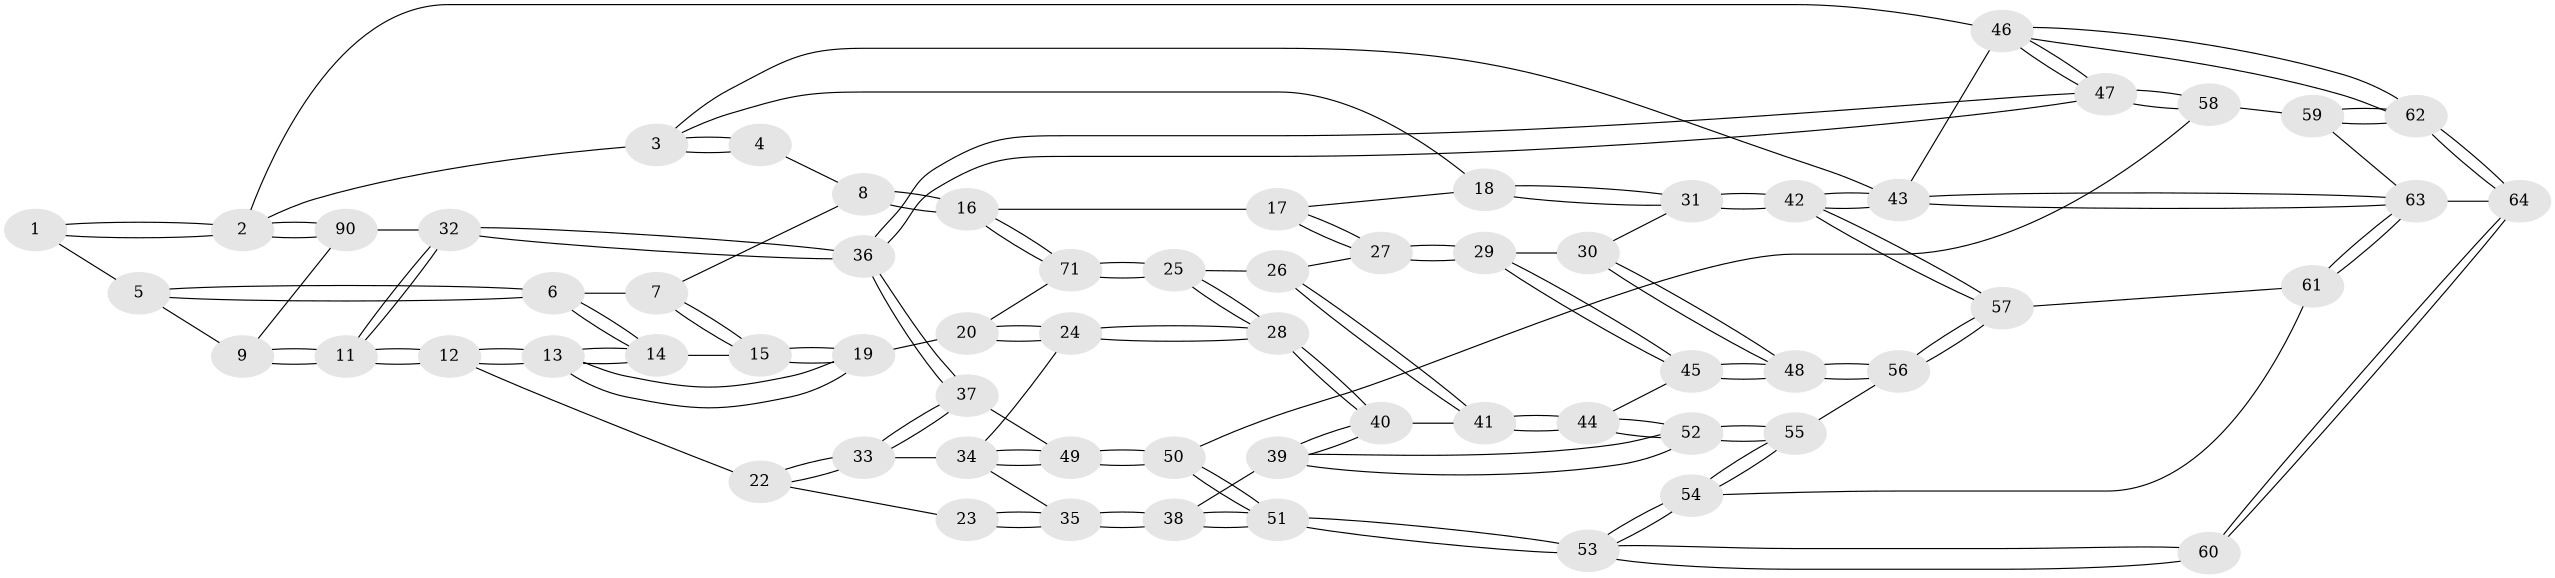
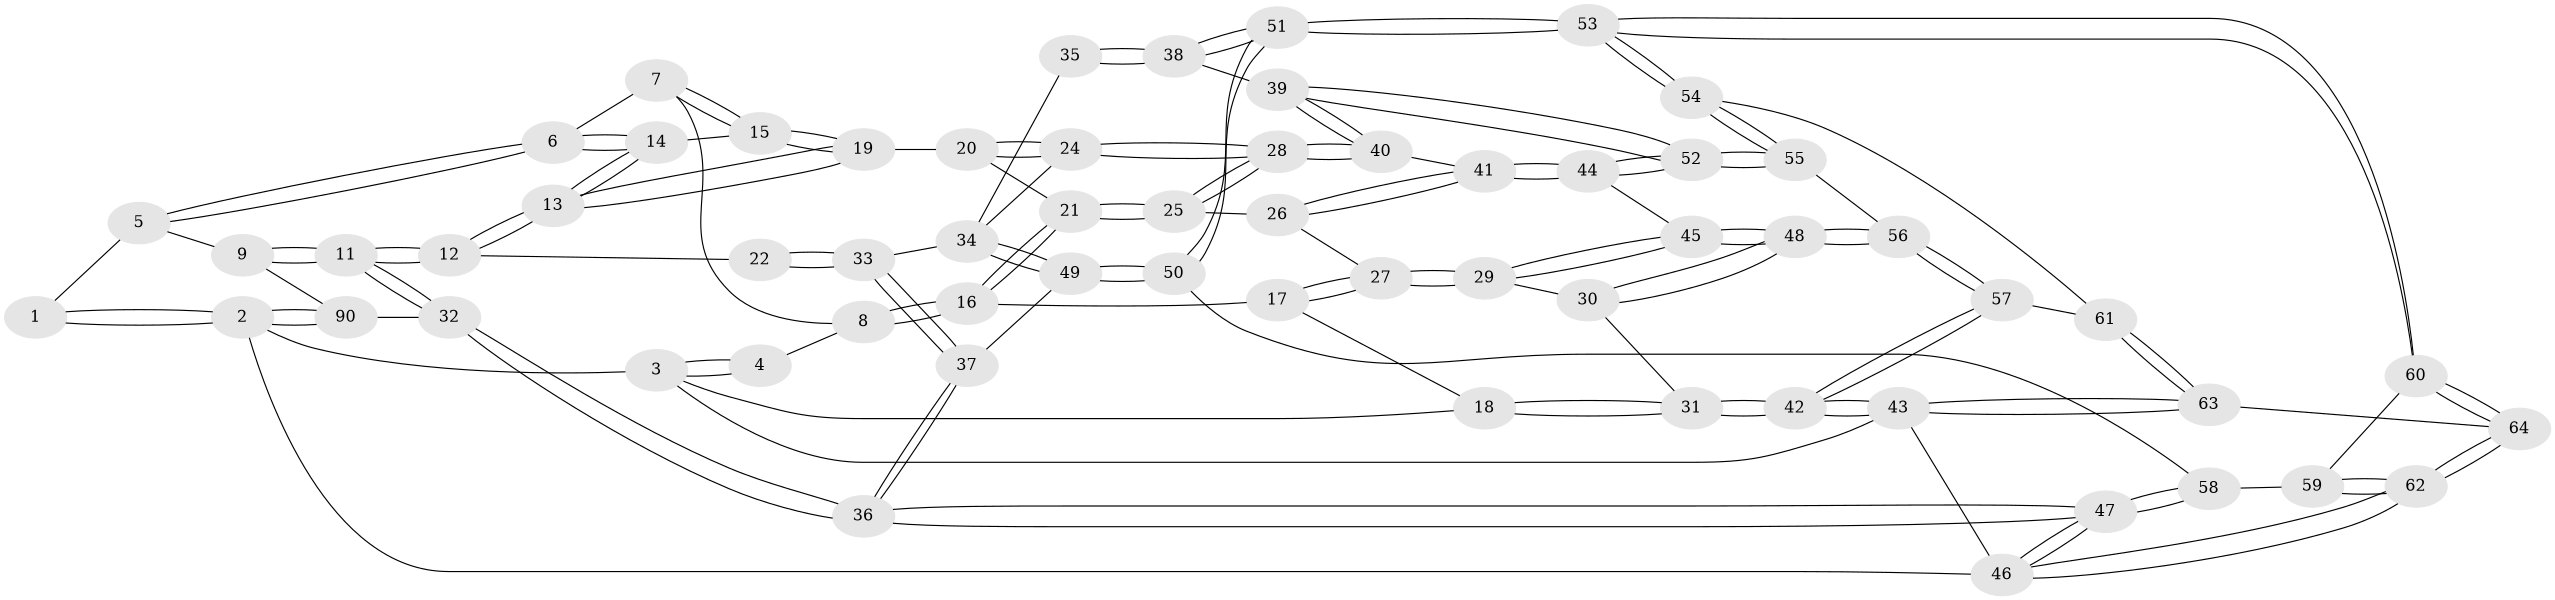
edge "59" -- "63": now "59" -- "60"
node "71": label "71" -> "21"
node "23": removed
